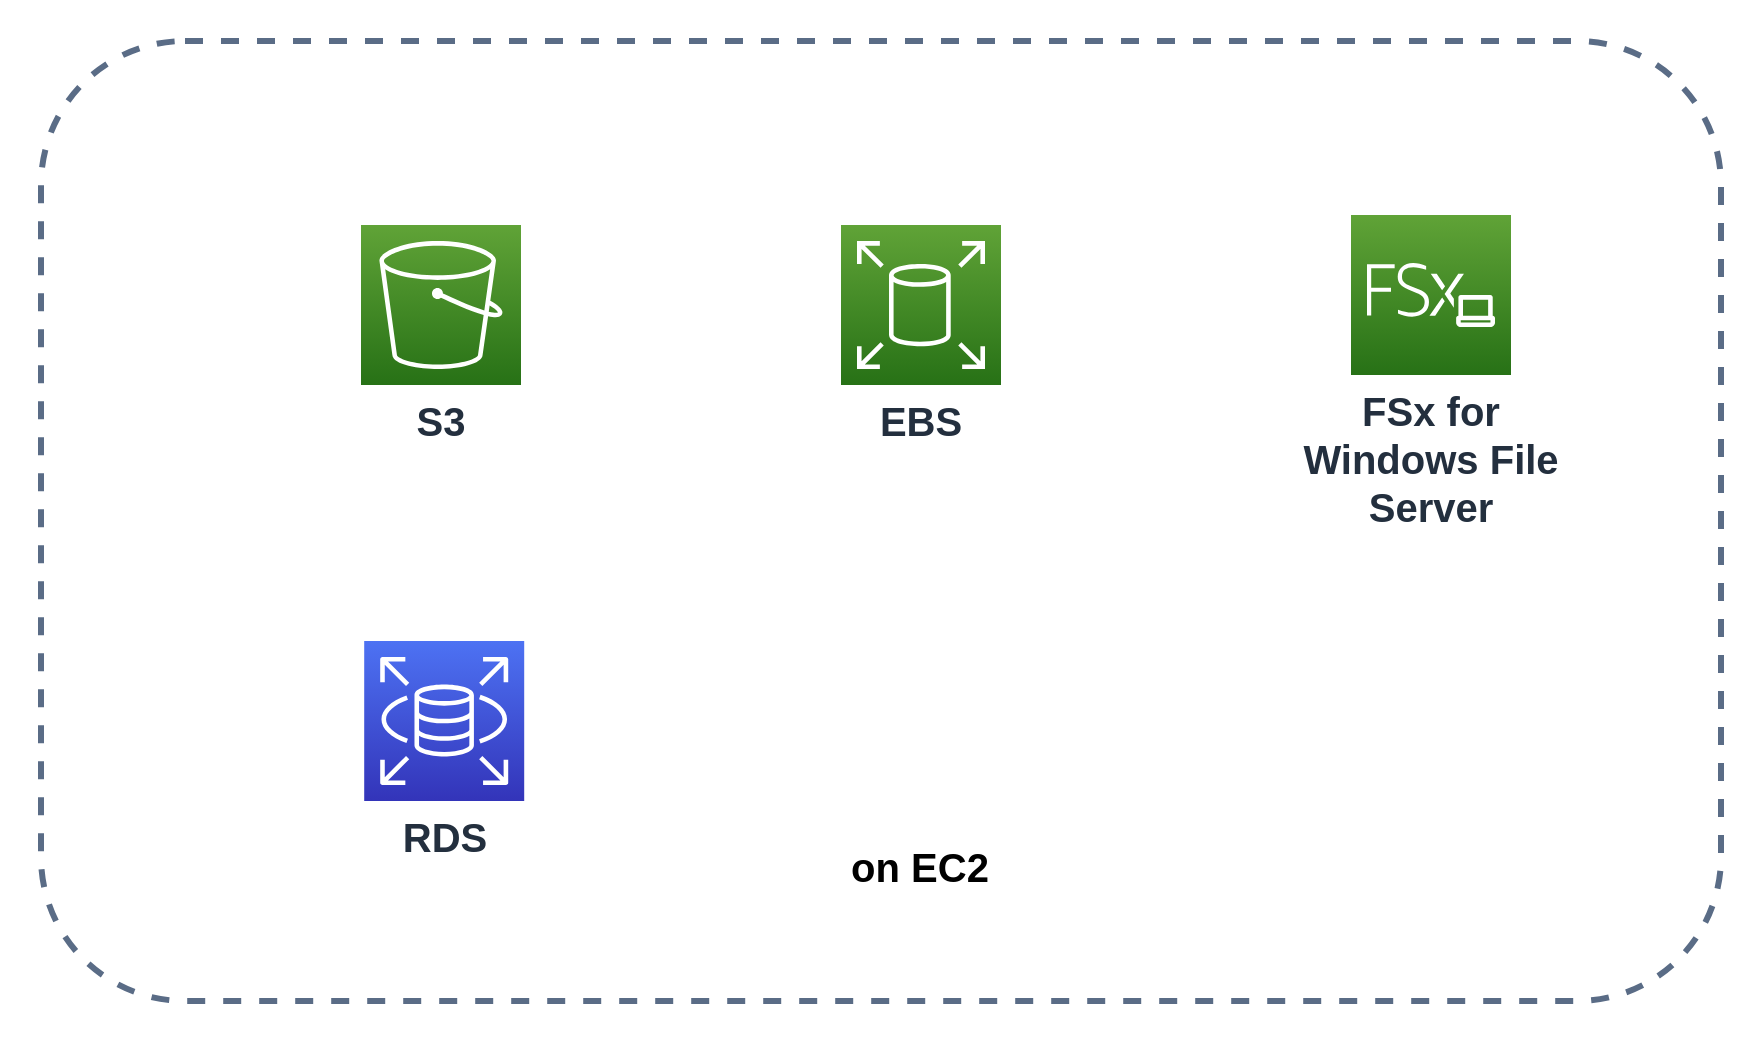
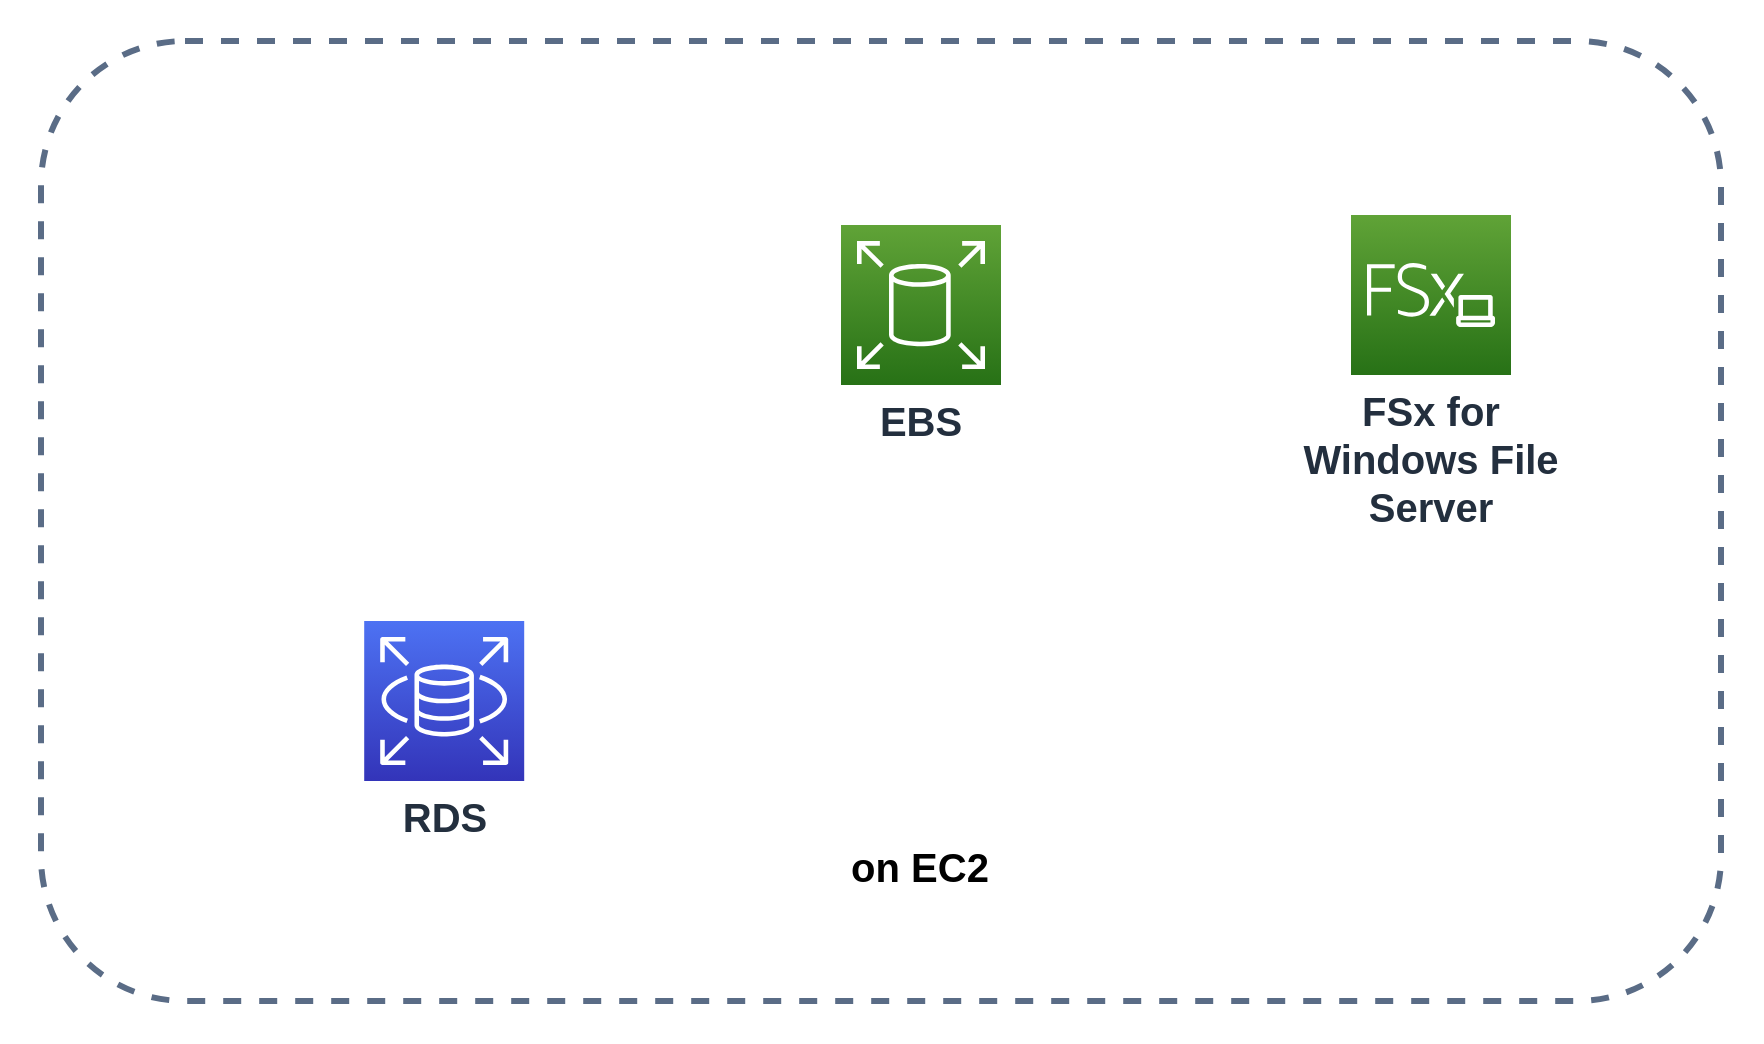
node "S3": removed
node "RDS": moved (444, 721) -> (444, 701)
